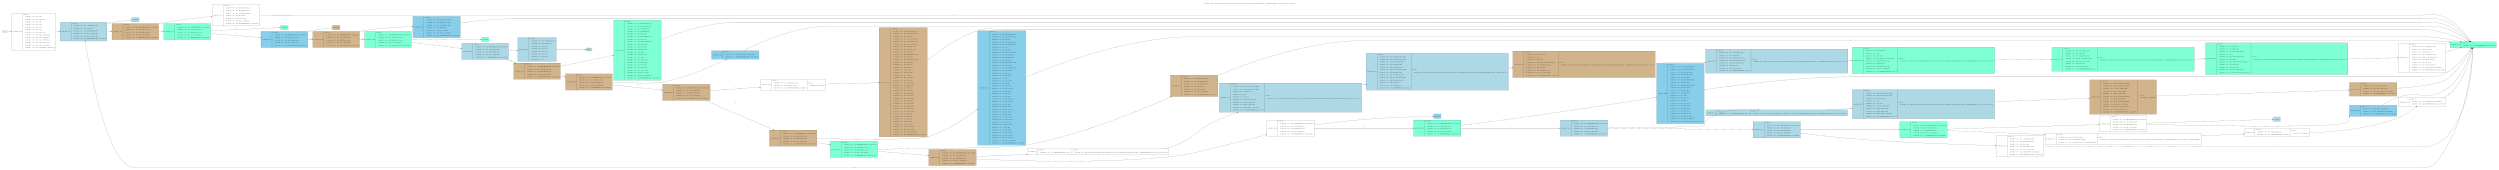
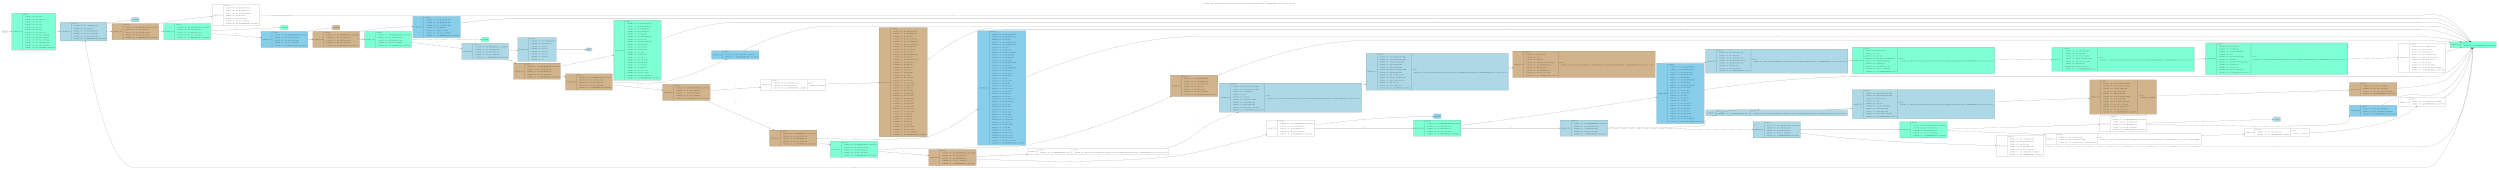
node "0x4014b0 [45]": fillcolor white -> aquamarine
